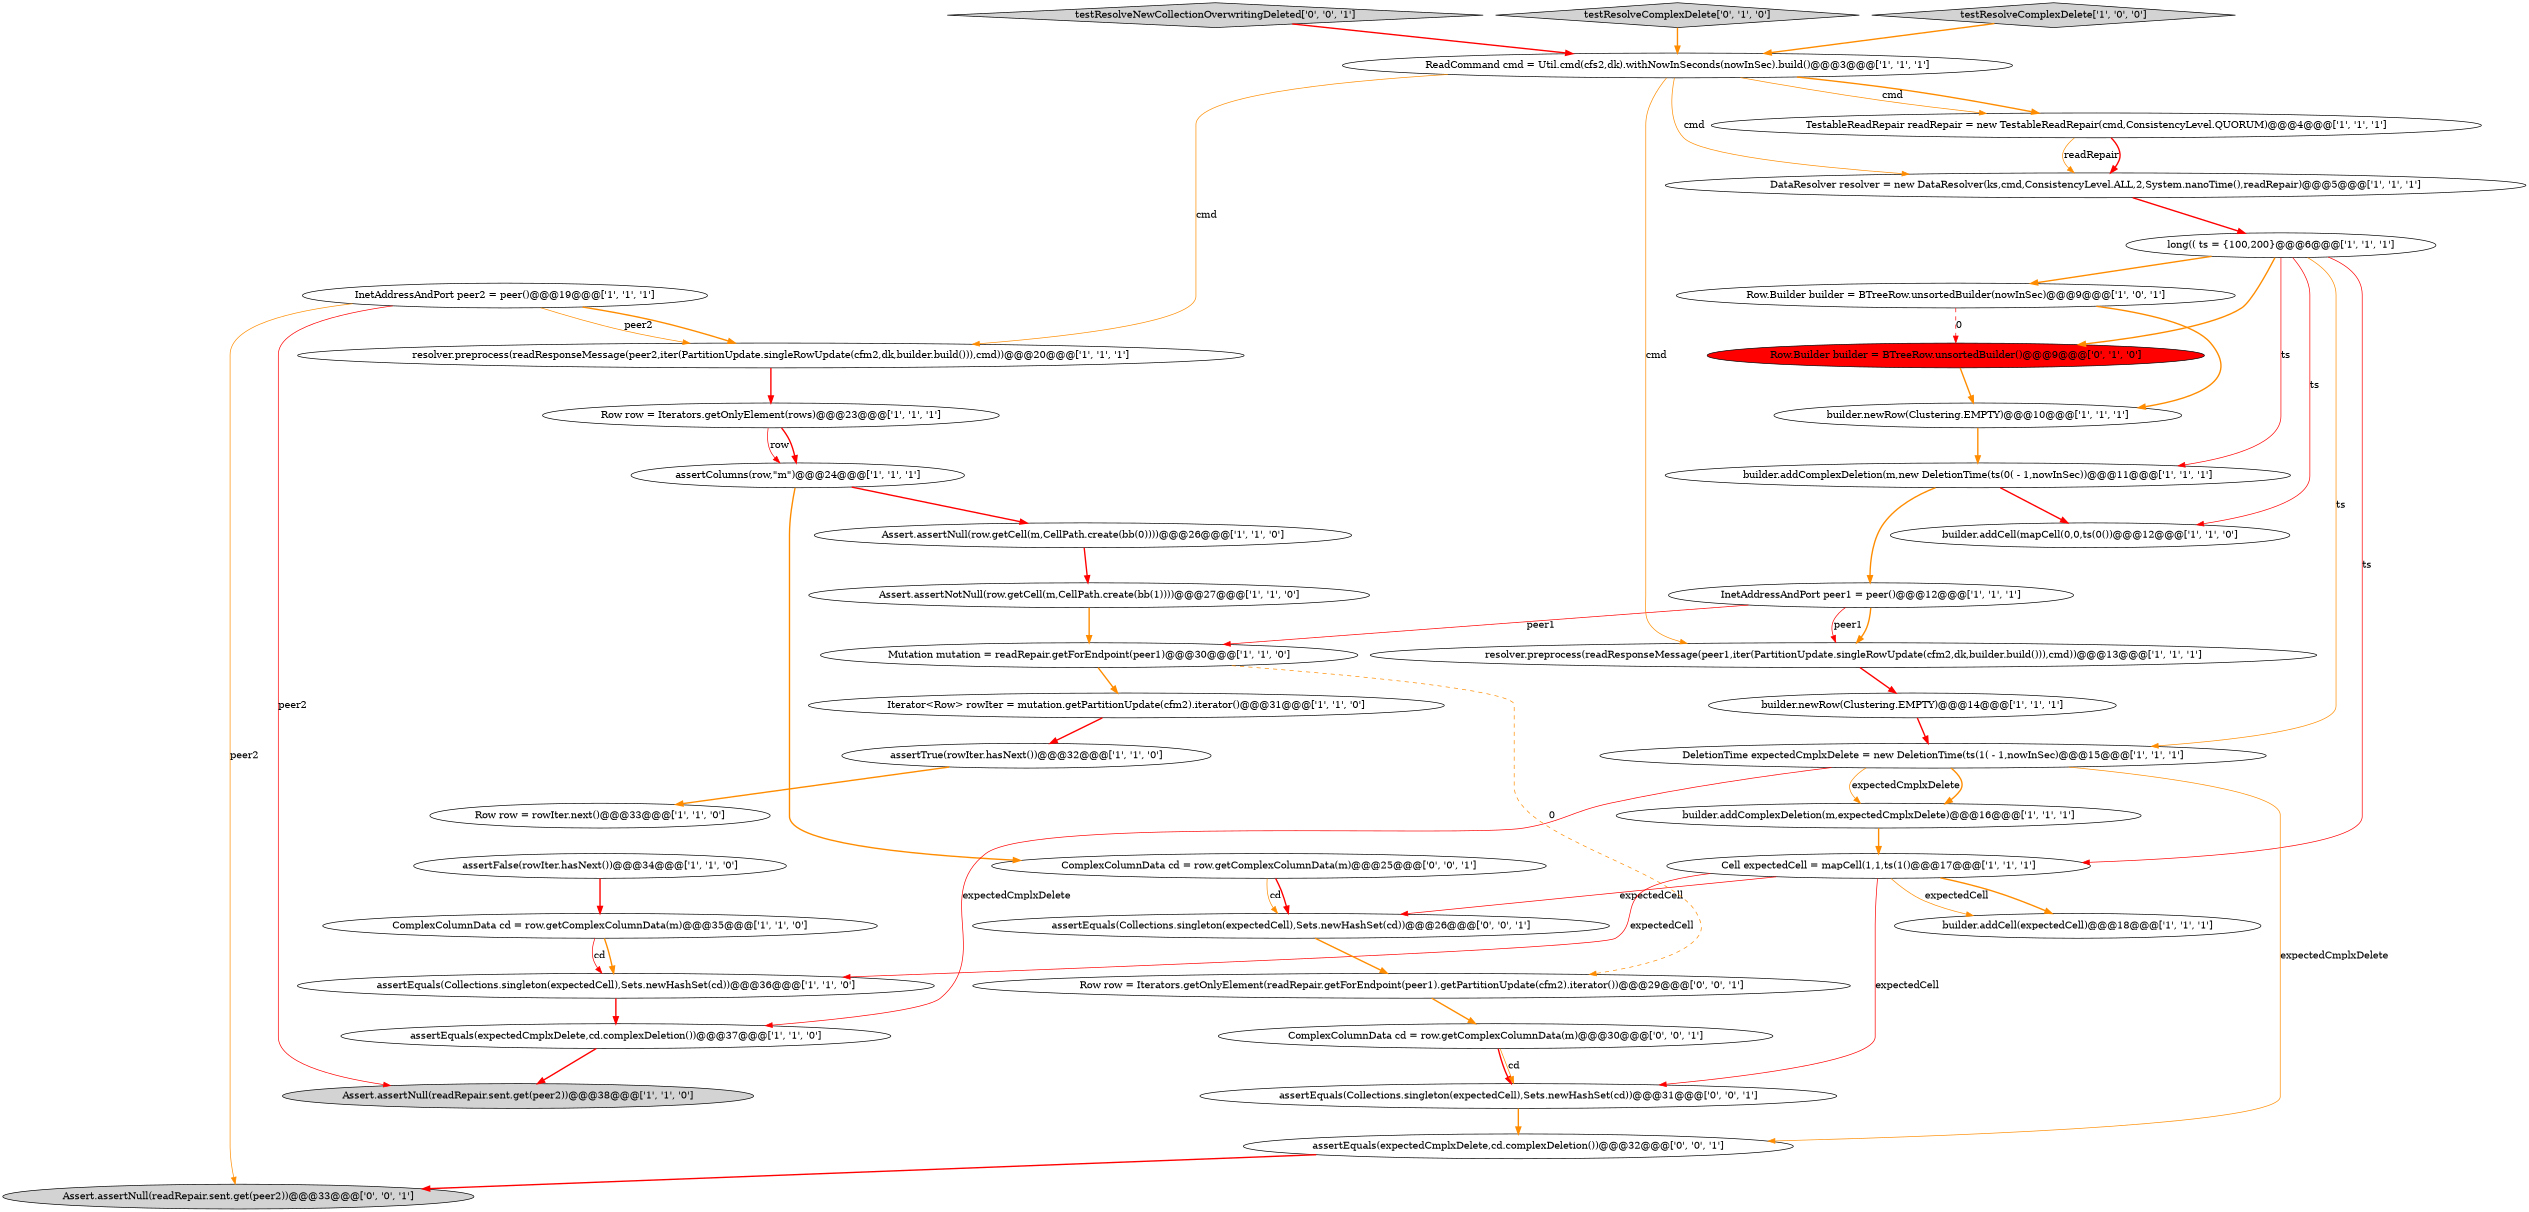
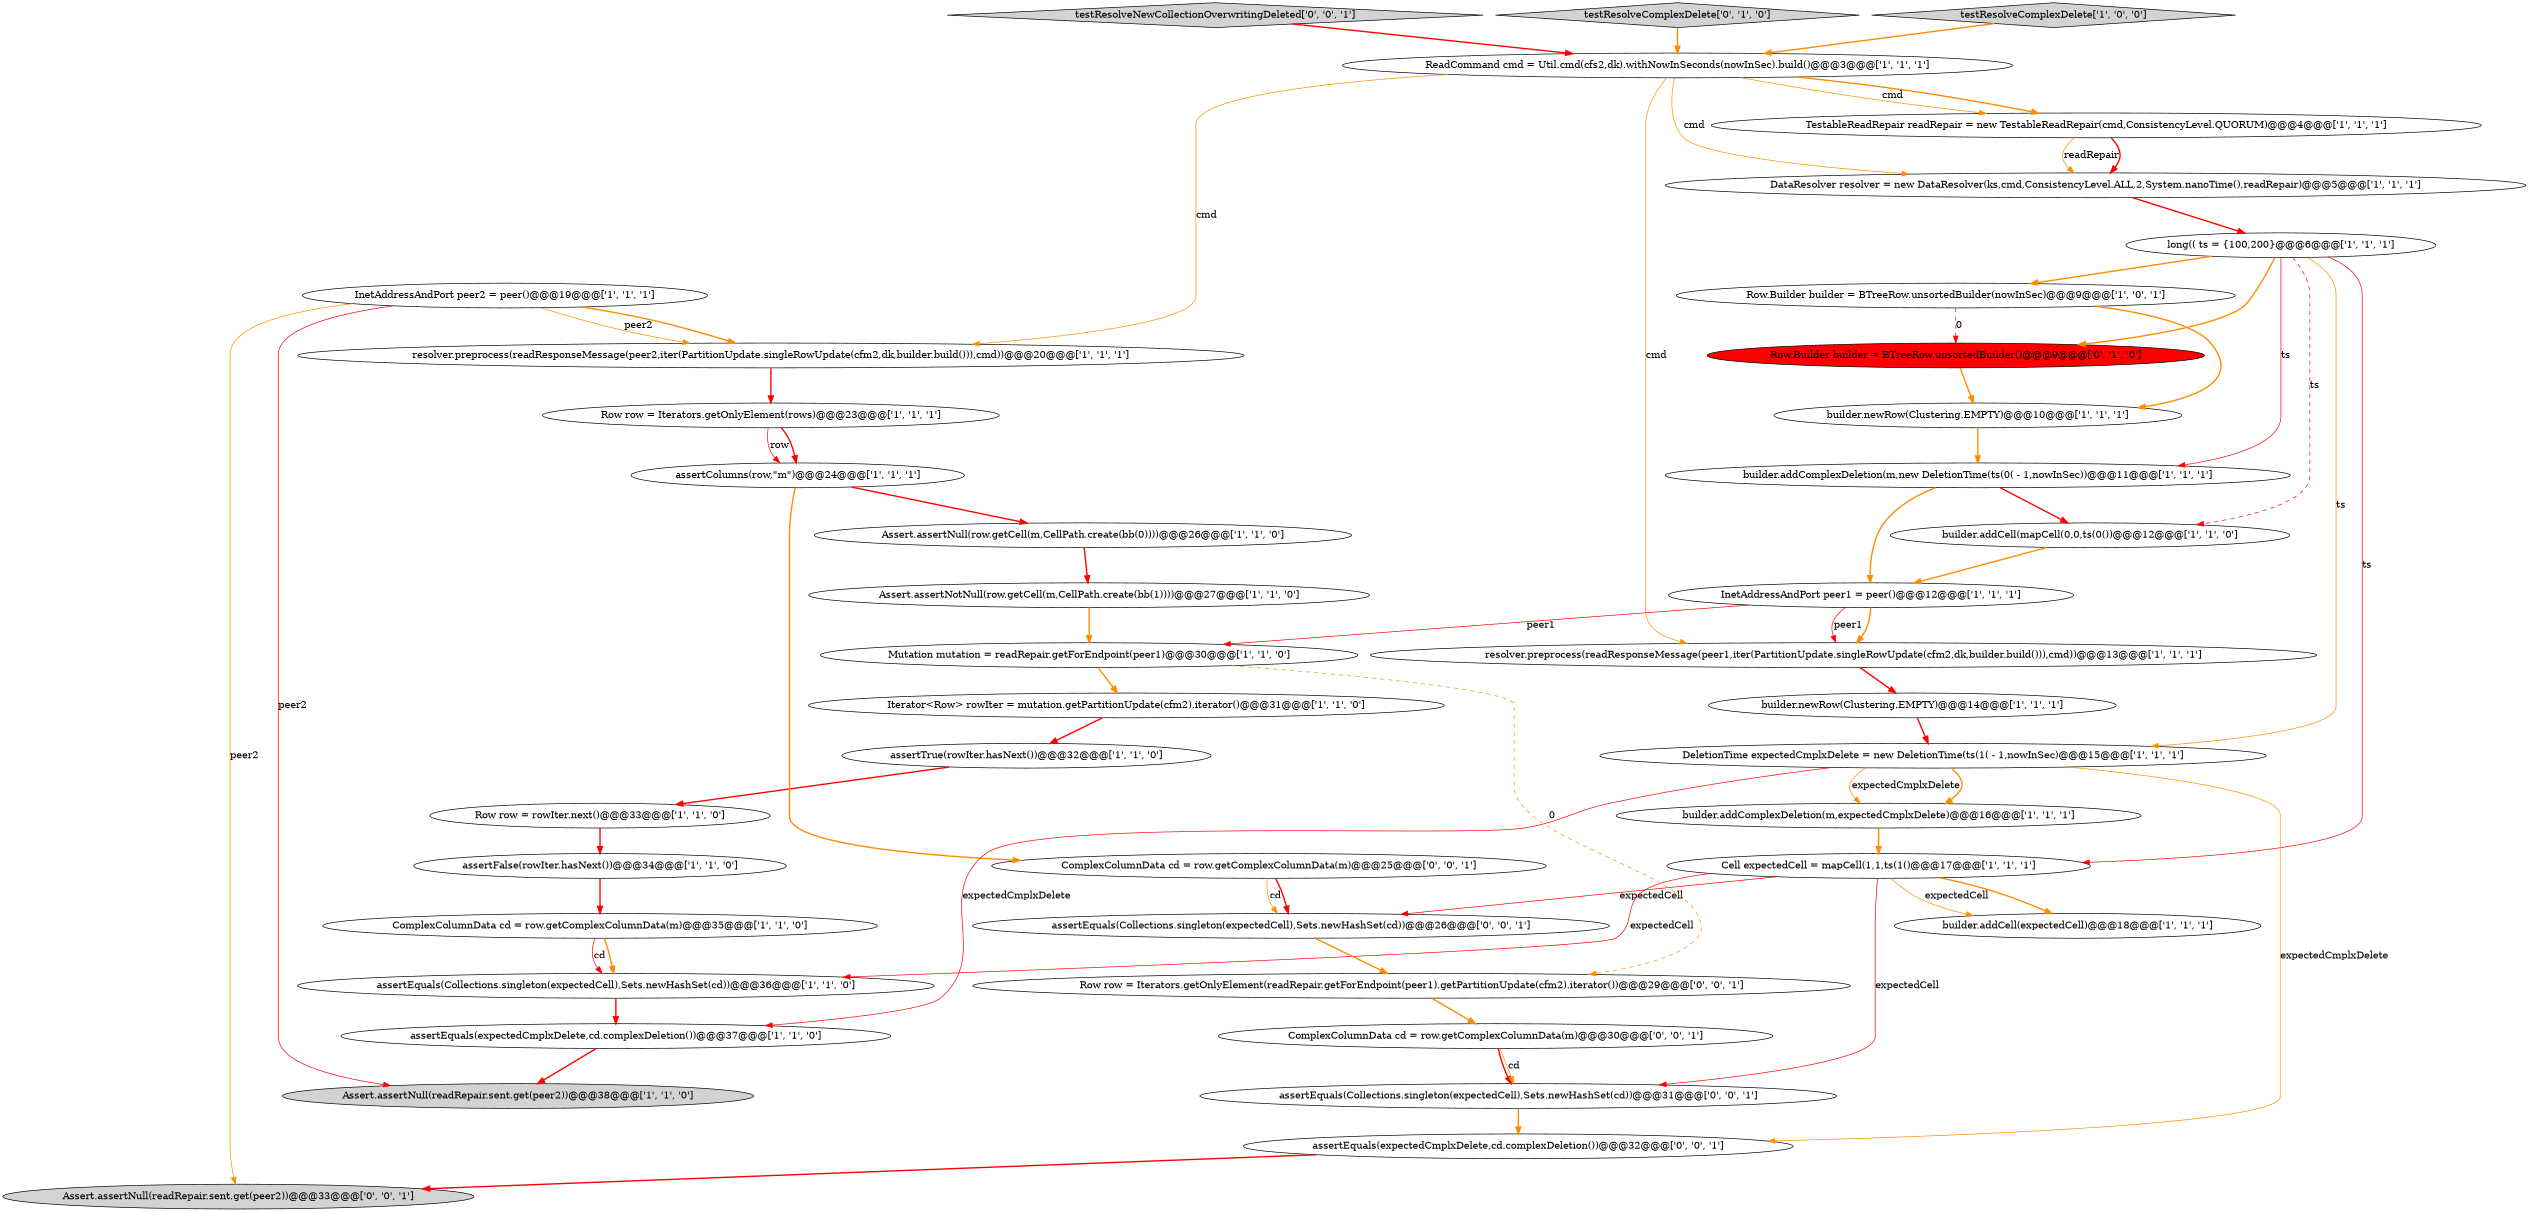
edge "long(( ts = {100,200}@@@6@@@['1', '1', '1']" -> "builder.addCell(mapCell(0,0,ts(0())@@@12@@@['1', '1', '0']": style solid -> dashed
edge "builder.addCell(mapCell(0,0,ts(0())@@@12@@@['1', '1', '0']" -> "InetAddressAndPort peer1 = peer()@@@12@@@['1', '1', '1']": added
edge "assertTrue(rowIter.hasNext())@@@32@@@['1', '1', '0']" -> "Row row = rowIter.next()@@@33@@@['1', '1', '0']": color darkorange -> red
edge "Row row = rowIter.next()@@@33@@@['1', '1', '0']" -> "assertFalse(rowIter.hasNext())@@@34@@@['1', '1', '0']": added
